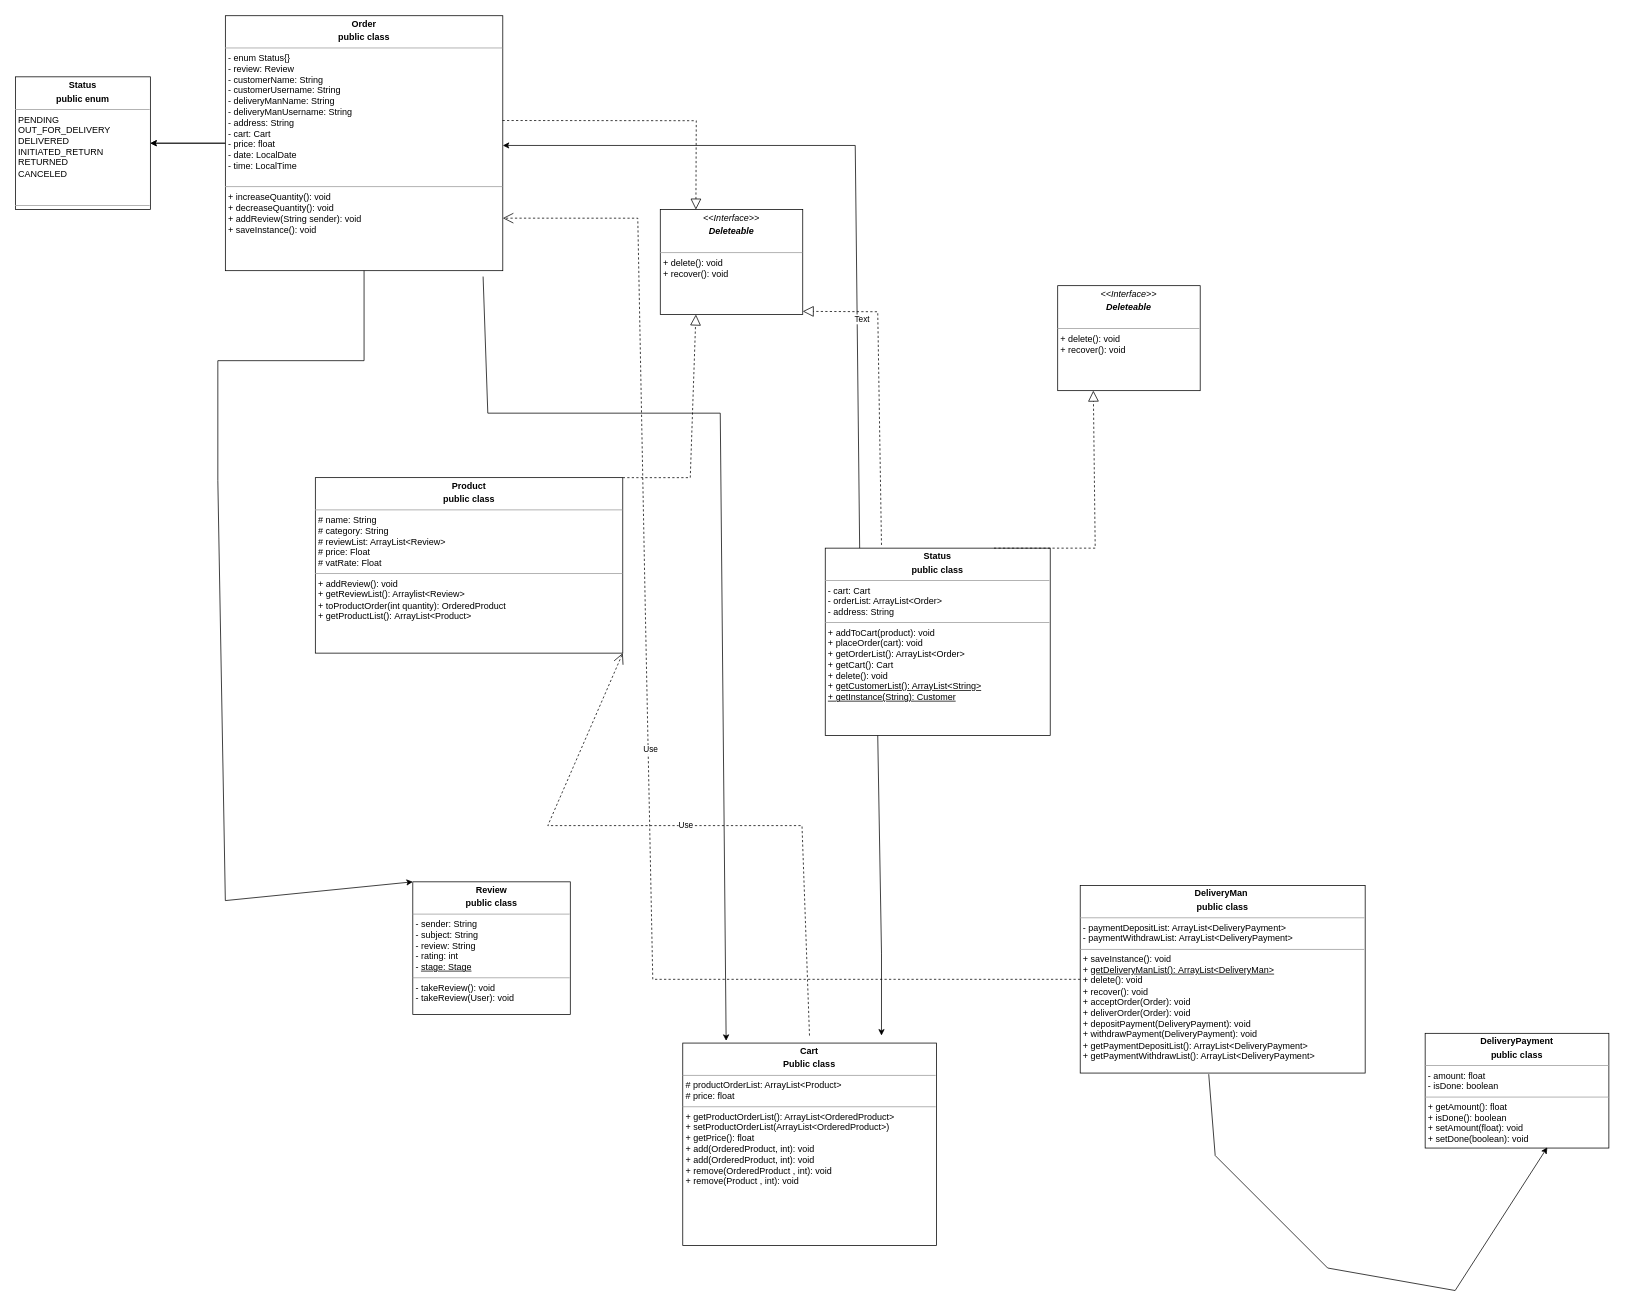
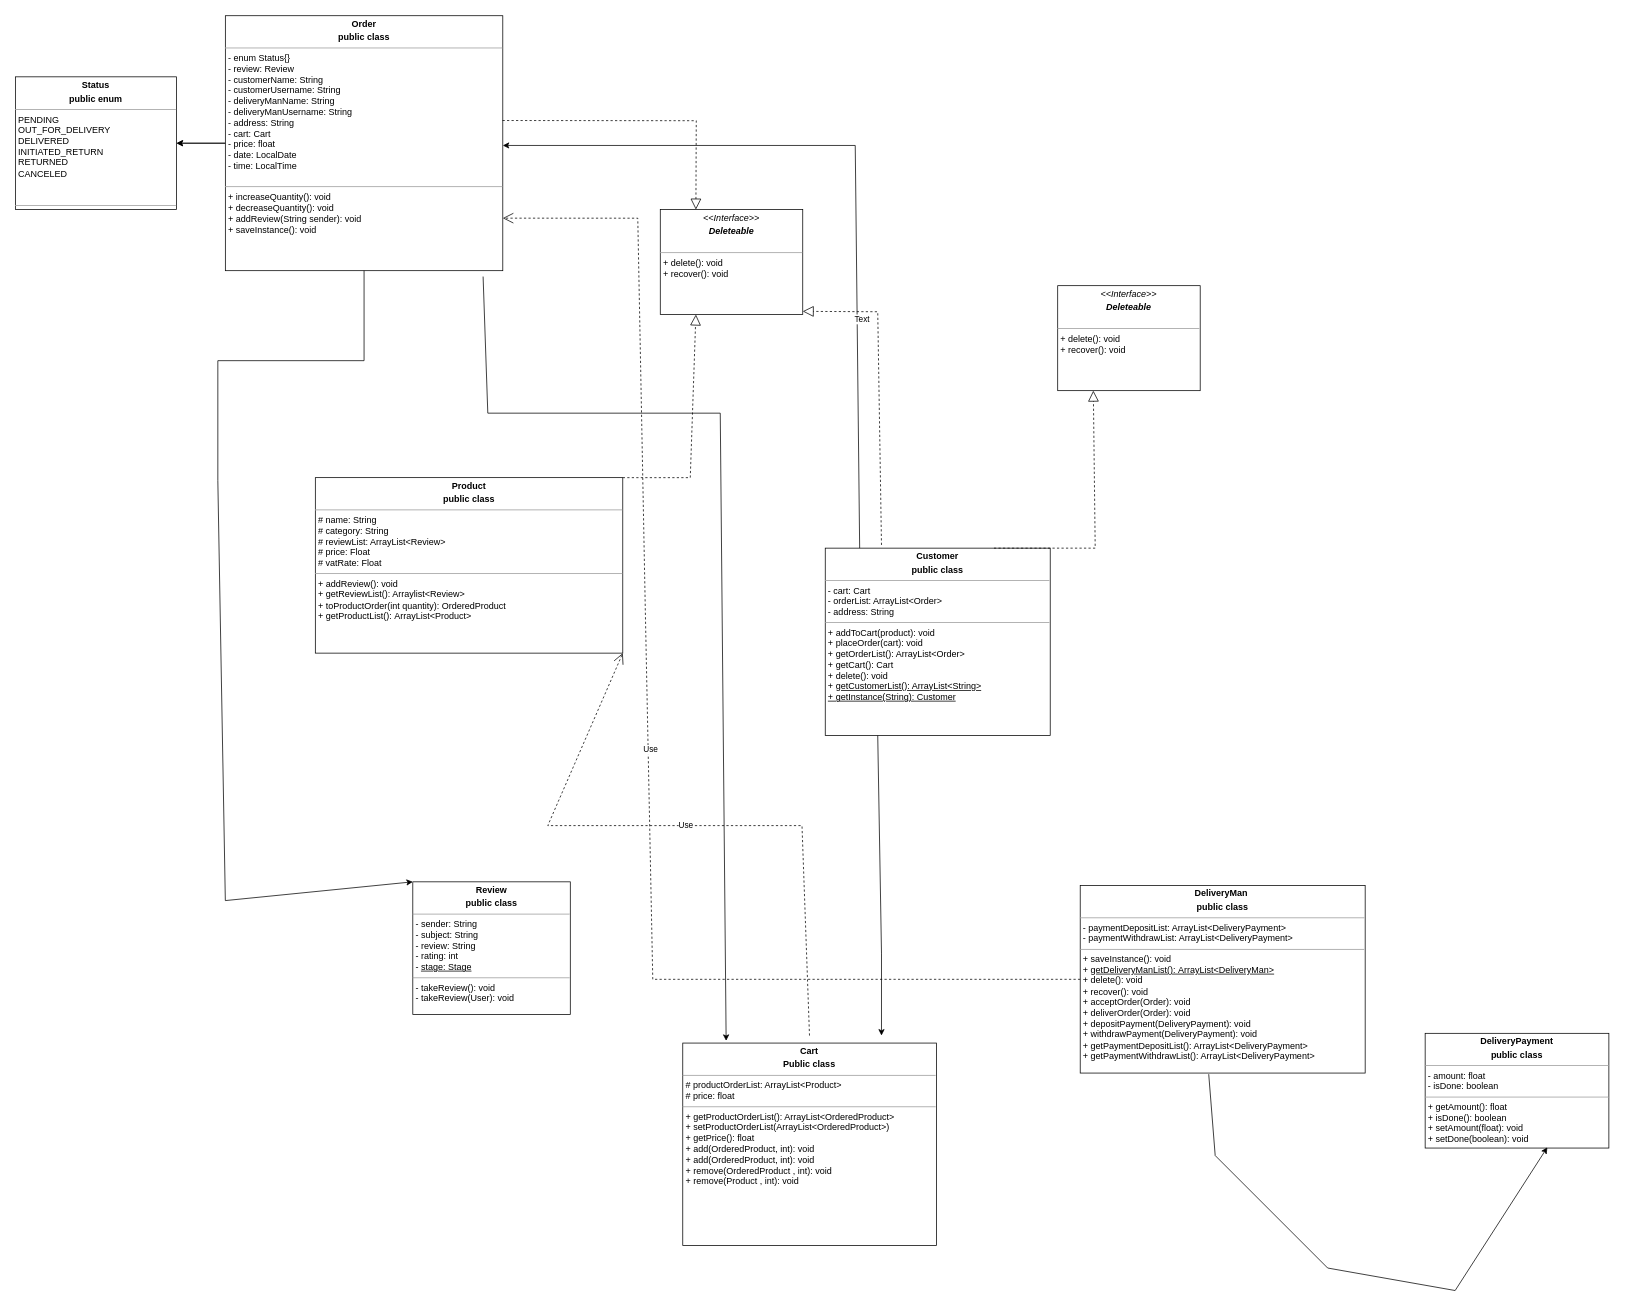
node "Status public enum PENDING OUT_FOR_DELIVERY DELIVERED INITIATED_RETURN RETURNED CANCELED": size 135x133 -> 161x133
node "Status public class - cart: Cart - orderList: ArrayList<Order> - address: String + addToCart(product): void + placeOrder(cart): void + getOrderList(): ArrayList<Order> + getCart(): Cart + delete(): void + getCustomerList(): ArrayList<String> + getInstance(String): Customer": label "Status public class - cart: Cart - orderList: ArrayList<Order> - address: String + addToCart(product): void + placeOrder(cart): void + getOrderList(): ArrayList<Order> + getCart(): Cart + delete(): void + getCustomerList(): ArrayList<String> + getInstance(String): Customer" -> "Customer public class - cart: Cart - orderList: ArrayList<Order> - address: String + addToCart(product): void + placeOrder(cart): void + getOrderList(): ArrayList<Order> + getCart(): Cart + delete(): void + getCustomerList(): ArrayList<String> + getInstance(String): Customer"
